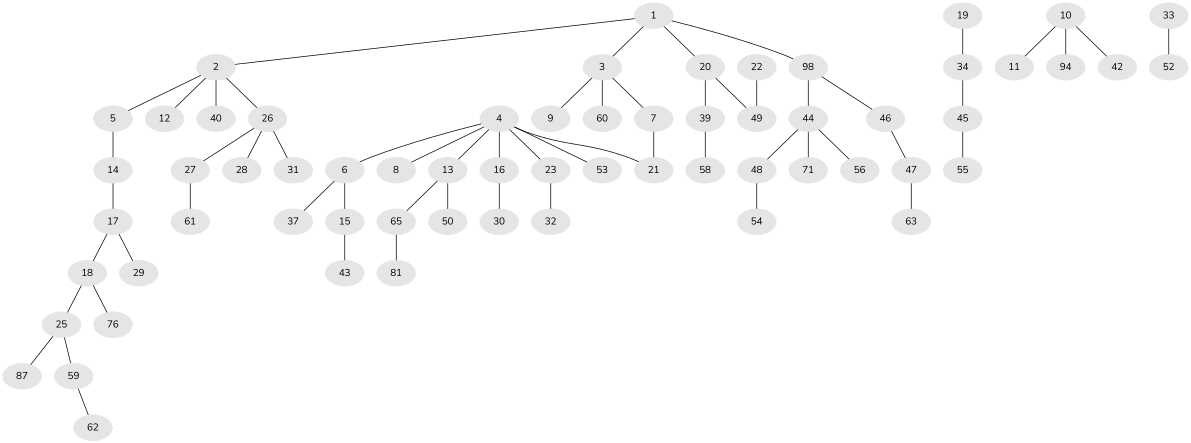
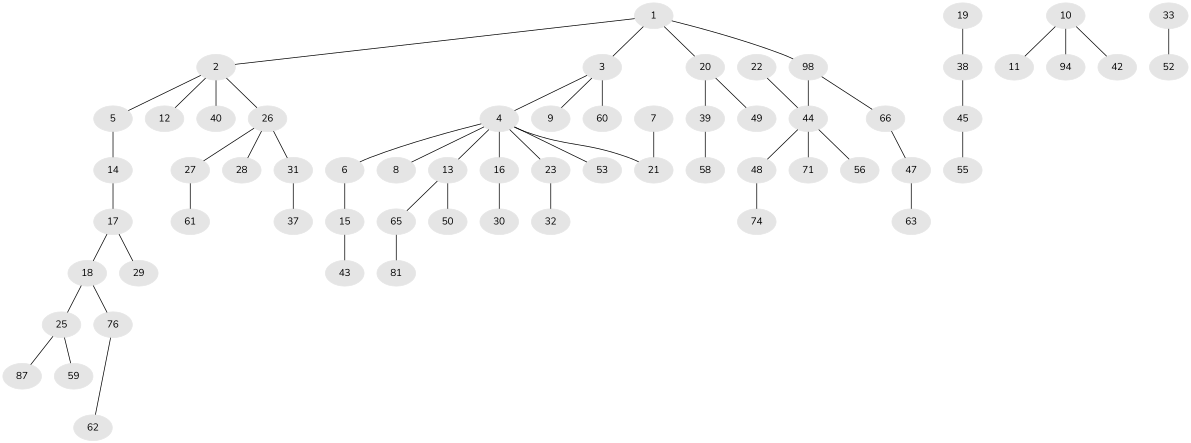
node "34": label "34" -> "38"
edge "3" -- "7": now "3" -- "4"
edge "22" -- "49": now "22" -- "44"
node "46": label "46" -> "66"
edge "6" -- "37": now "31" -- "37"
node "54": label "54" -> "74"
edge "59" -- "62": now "76" -- "62"
